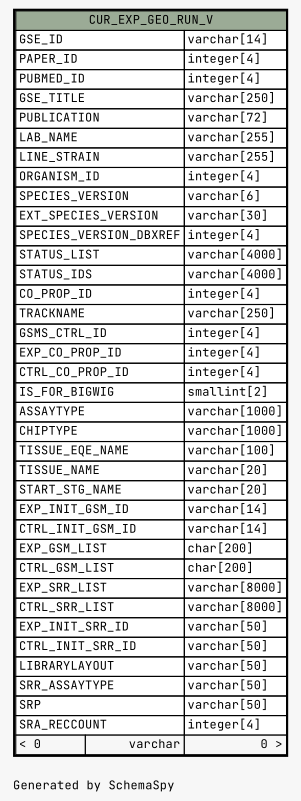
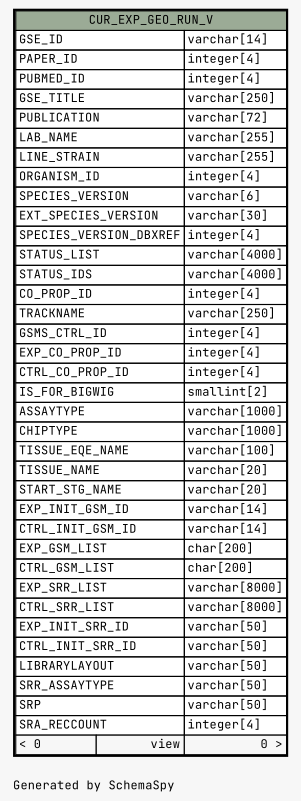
node "CUR_EXP_GEO_RUN_V": text "varchar" -> "view"
